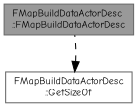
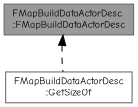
edge "FMapBuildDataActorDesc ::FMapBuildDataActorDesc" -> "FMapBuildDataActorDesc ::GetSizeOf": reversed
